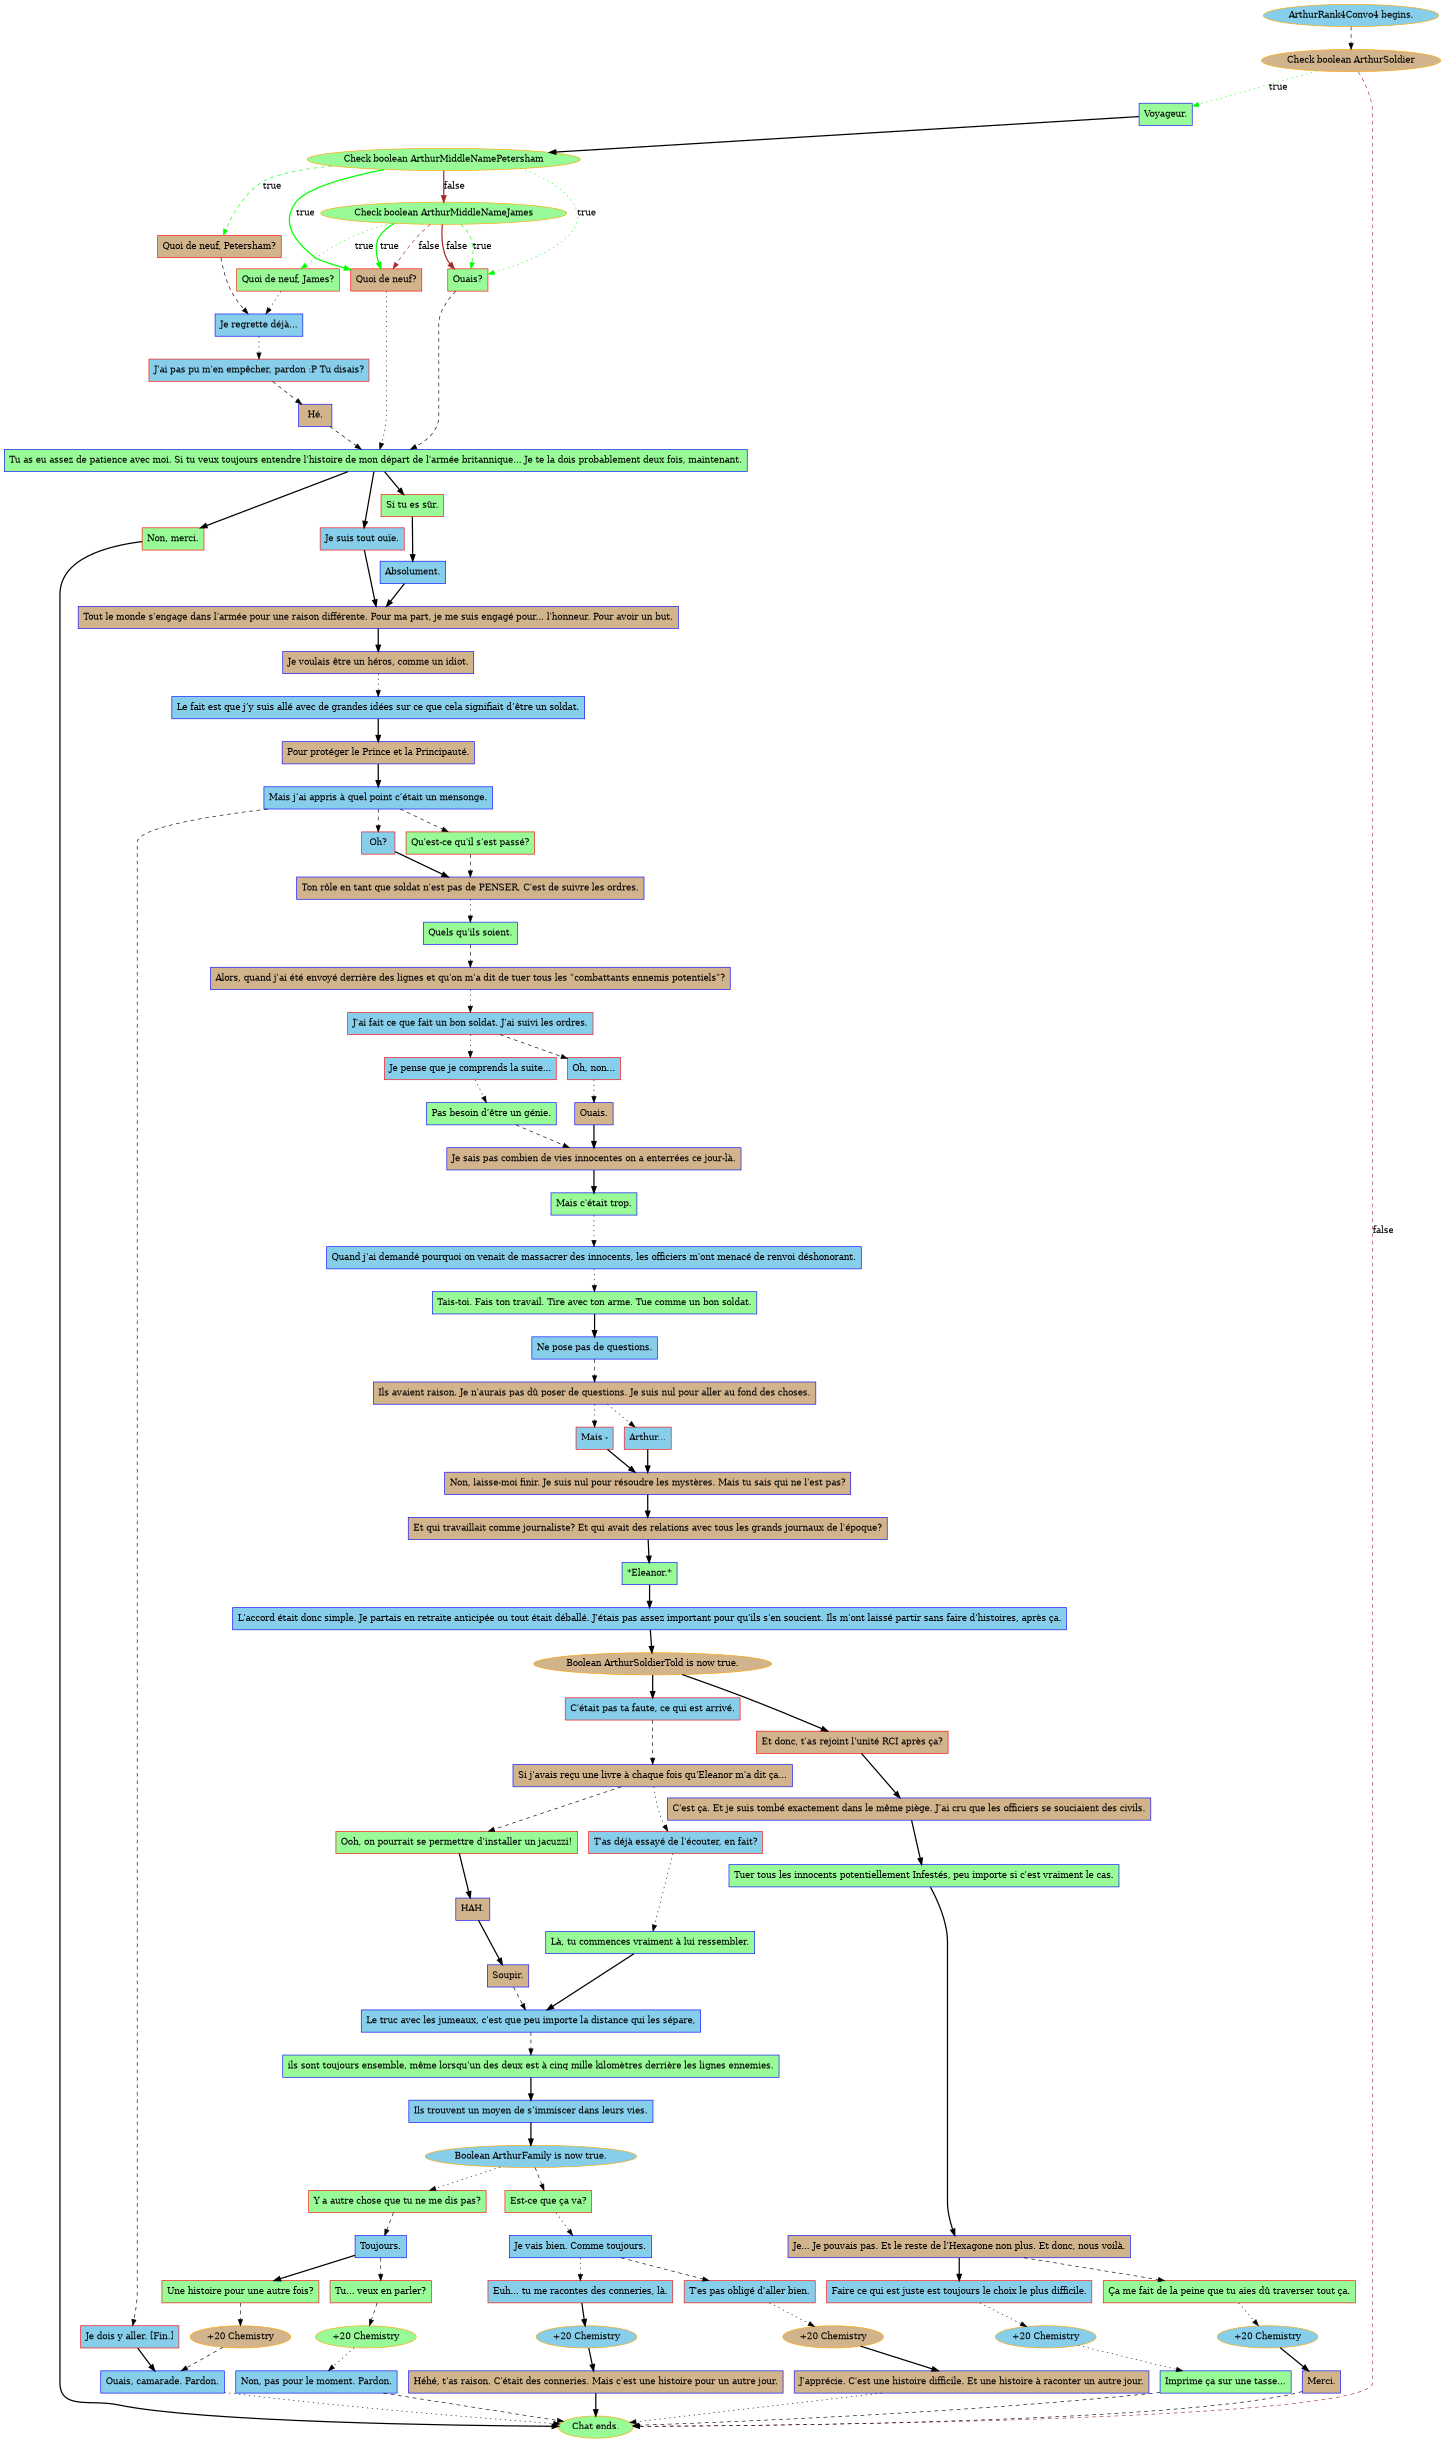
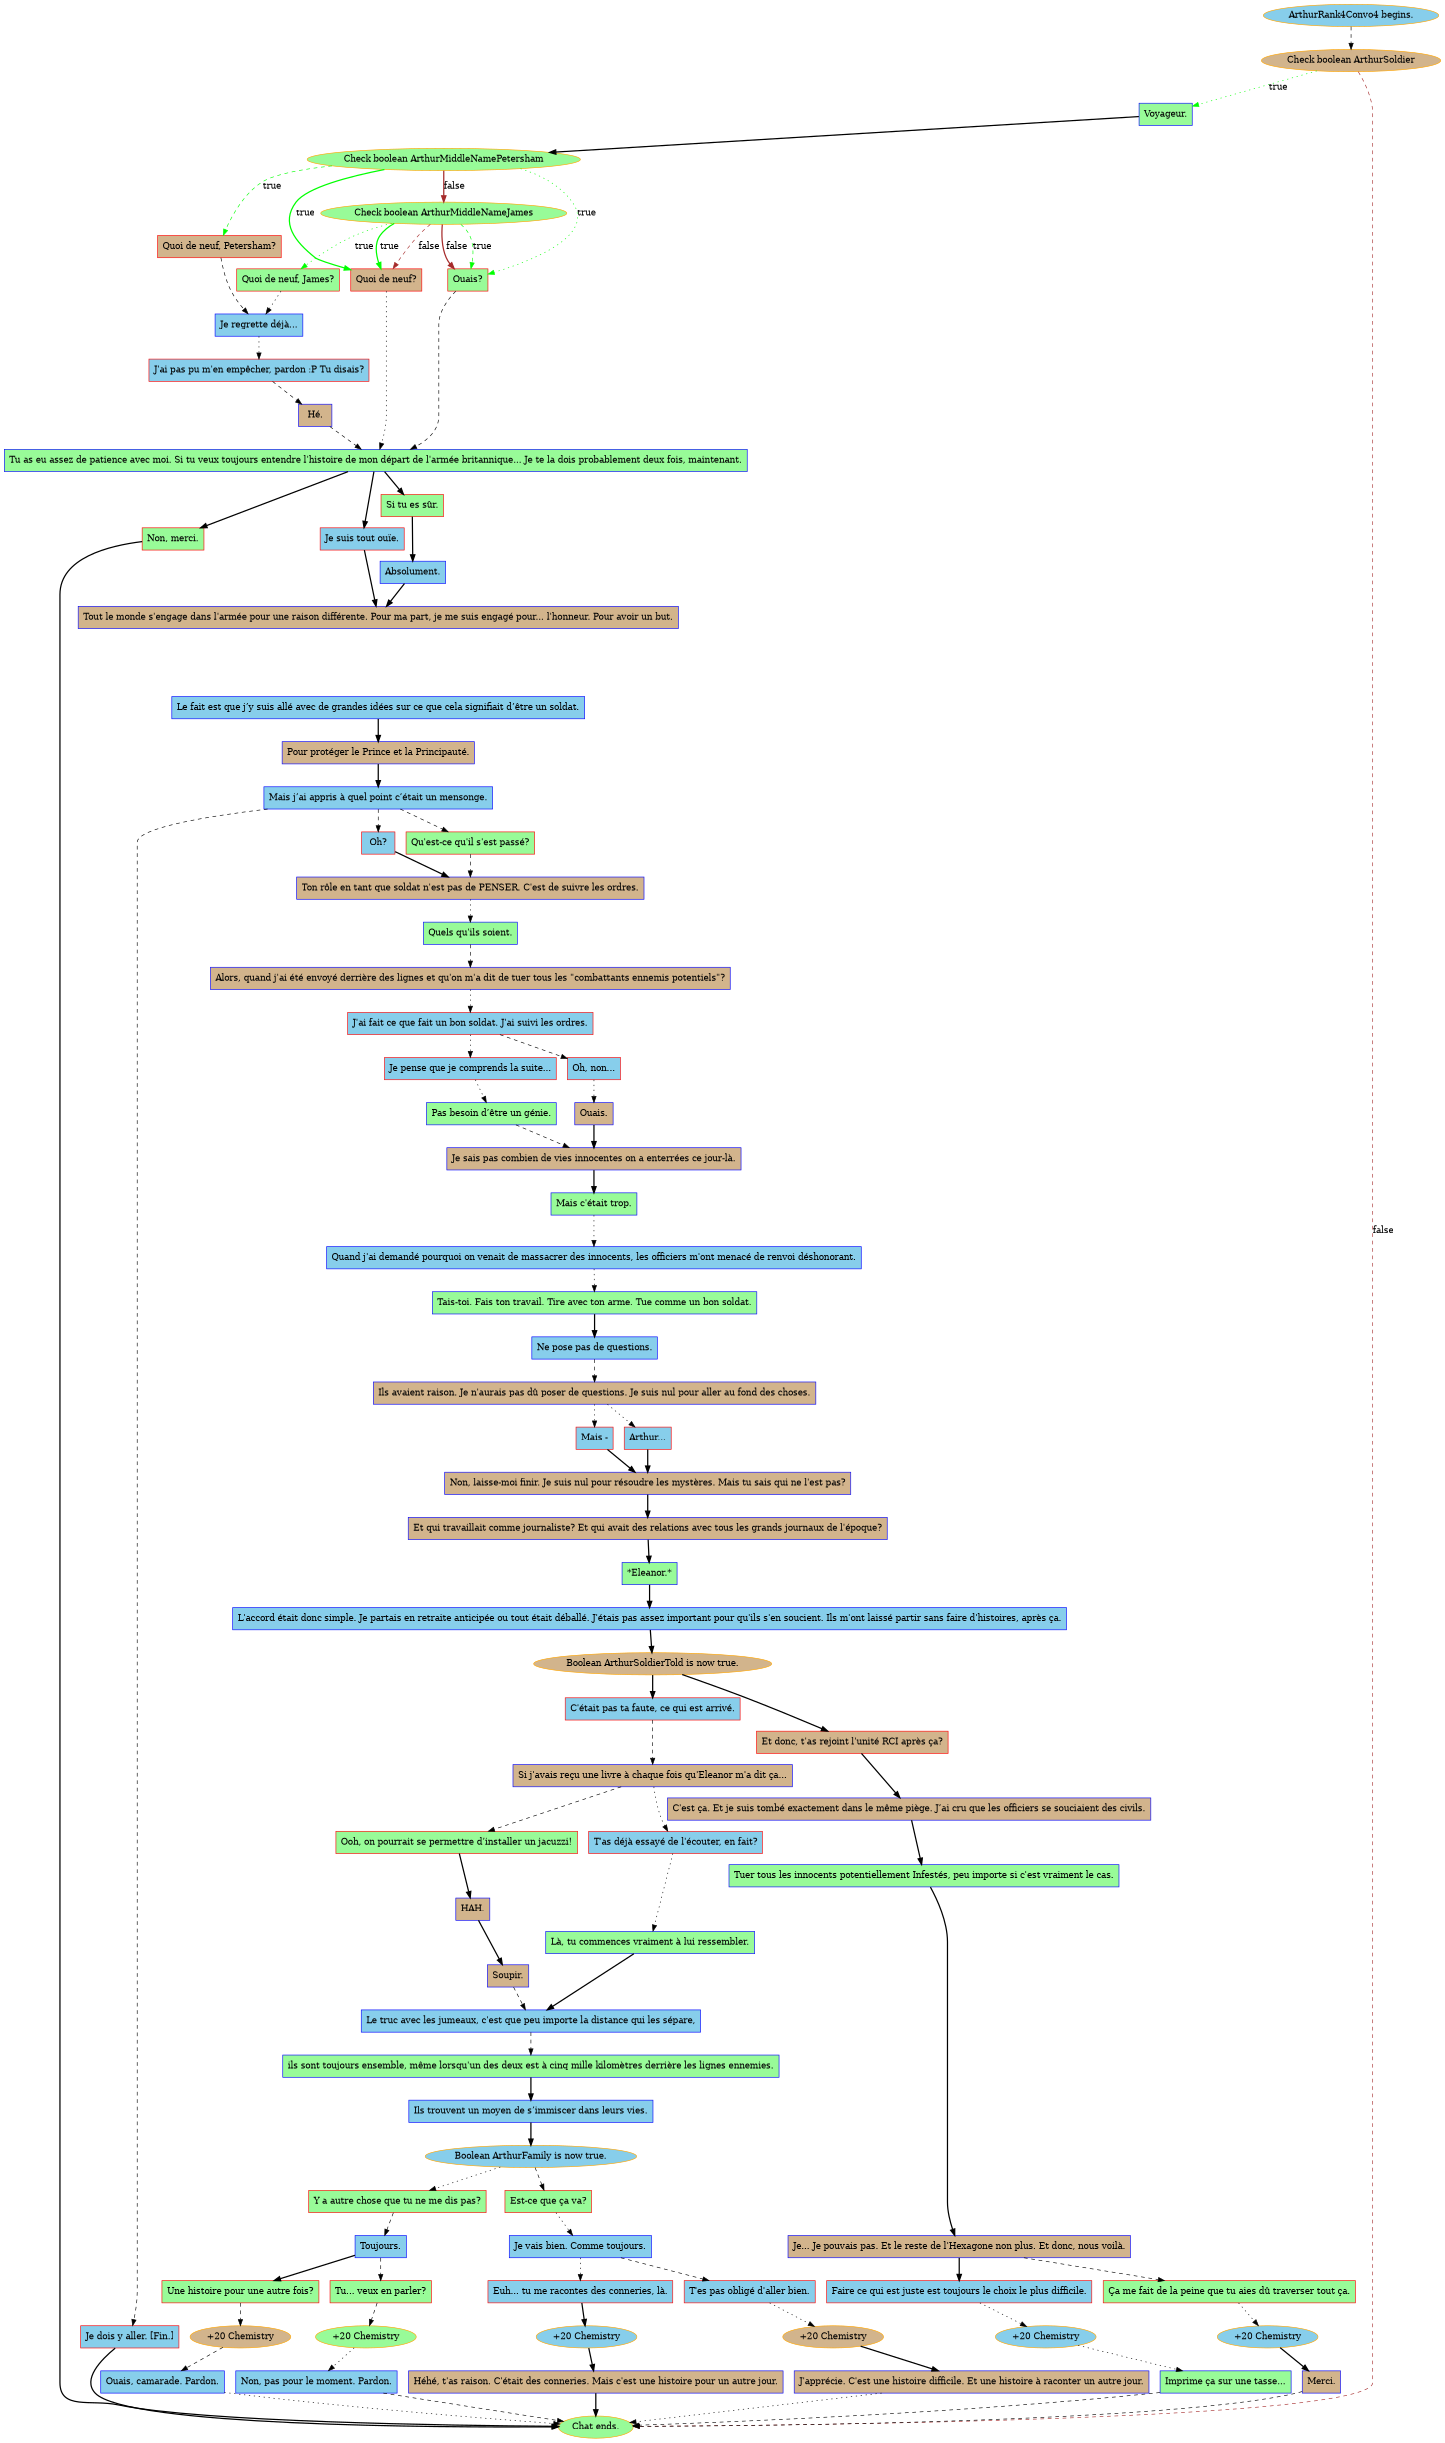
node "Je voulais être un héros, comme un idiot.": removed
edge "Je dois y aller. [Fin.]" -> "Ouais, camarade. Pardon.": now "Je dois y aller. [Fin.]" -> "Chat ends."
